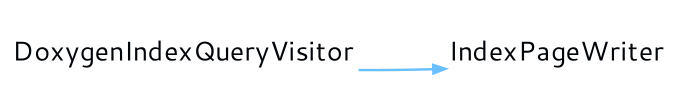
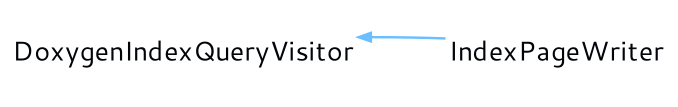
edge "DoxygenIndexQueryVisitor" -> "IndexPageWriter": reversed
